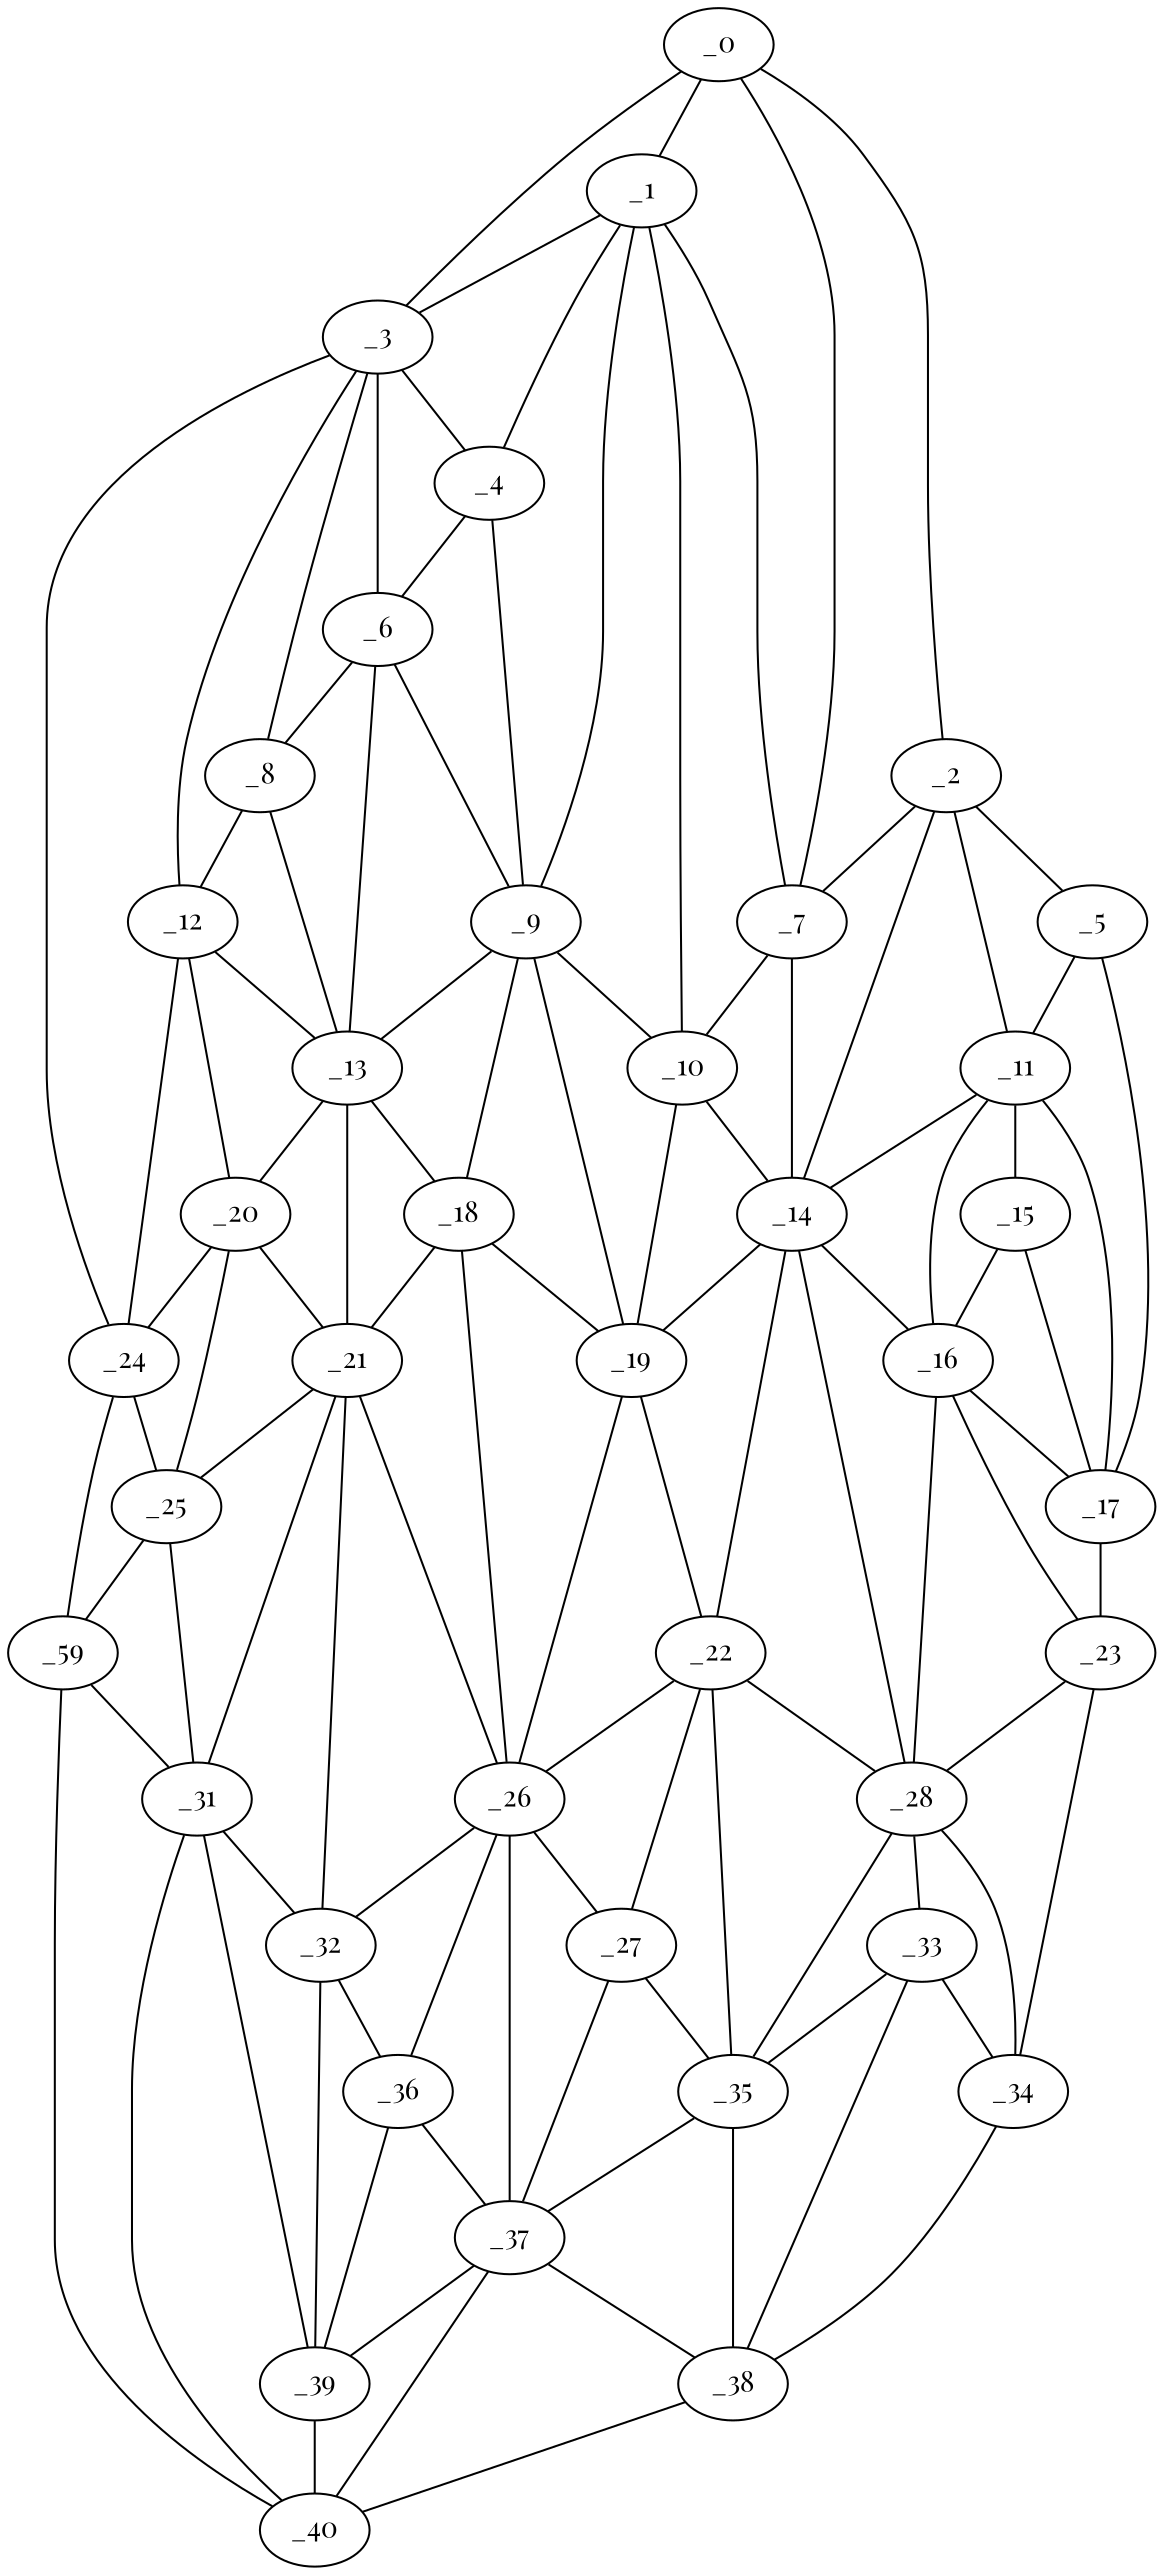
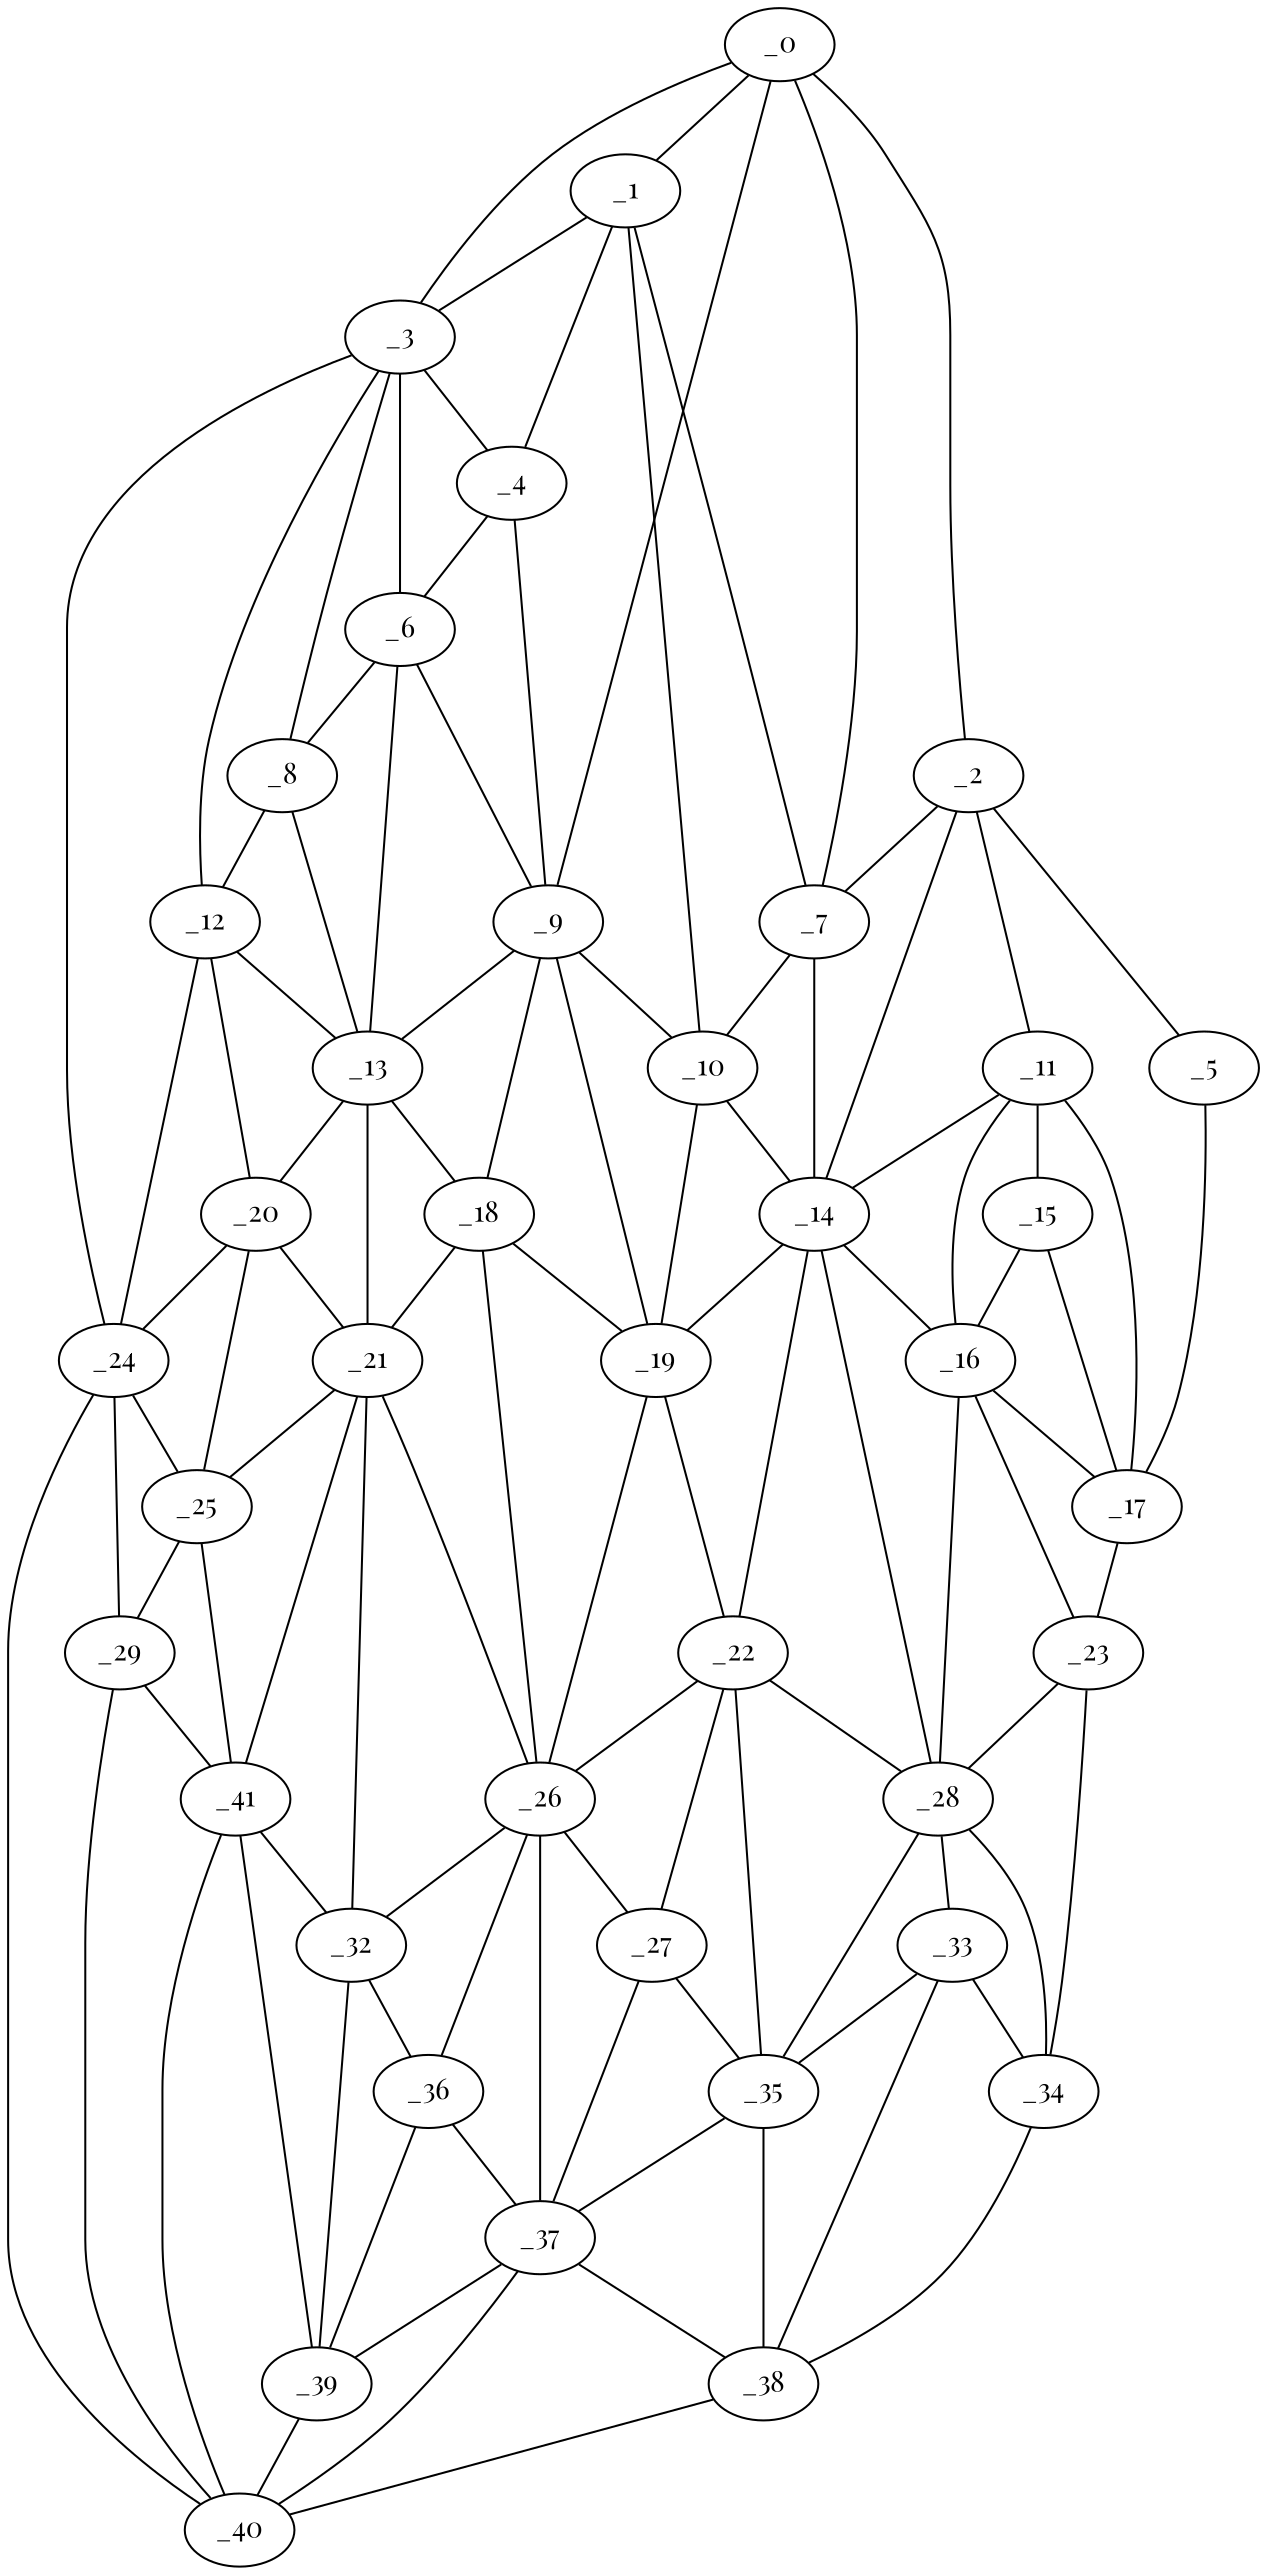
edge "_1" -- "_9": now "_0" -- "_9"
edge "_5" -- "_11": removed
node "_59": label "_59" -> "_29"
node "_31": label "_31" -> "_41"
edge "_24" -- "_40": added
